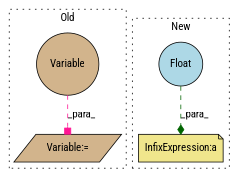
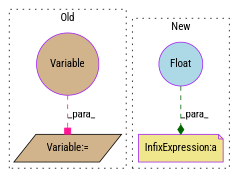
node "Variable": color black -> purple
node "Float": color black -> purple
node "InfixExpression:a": color black -> purple
